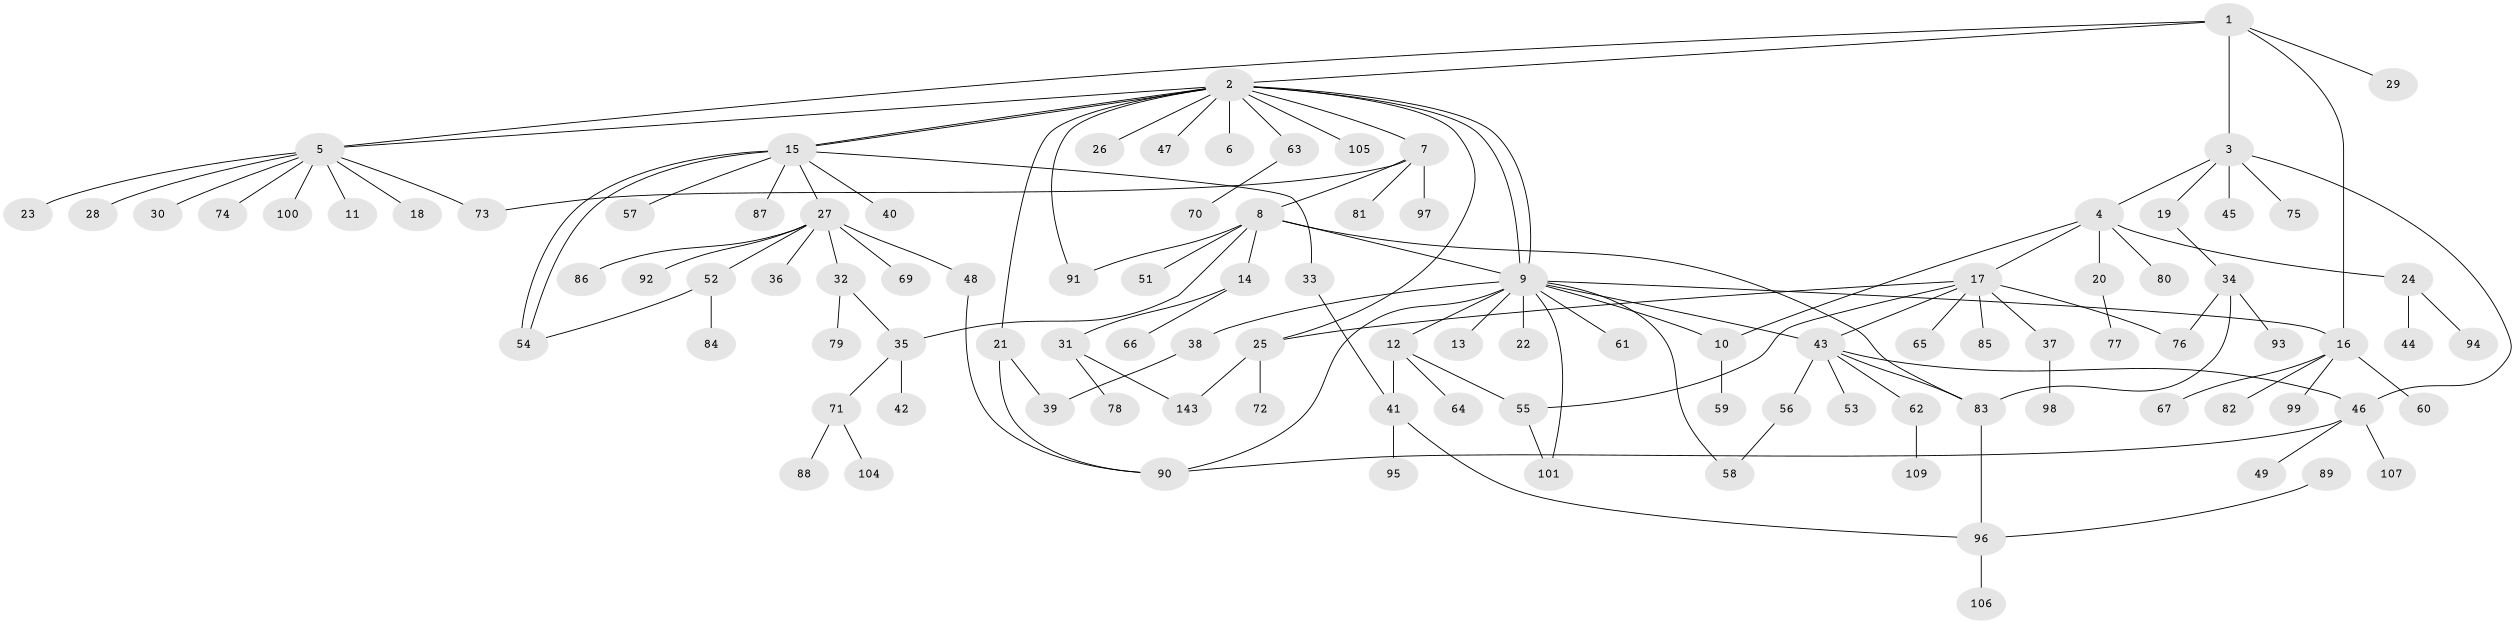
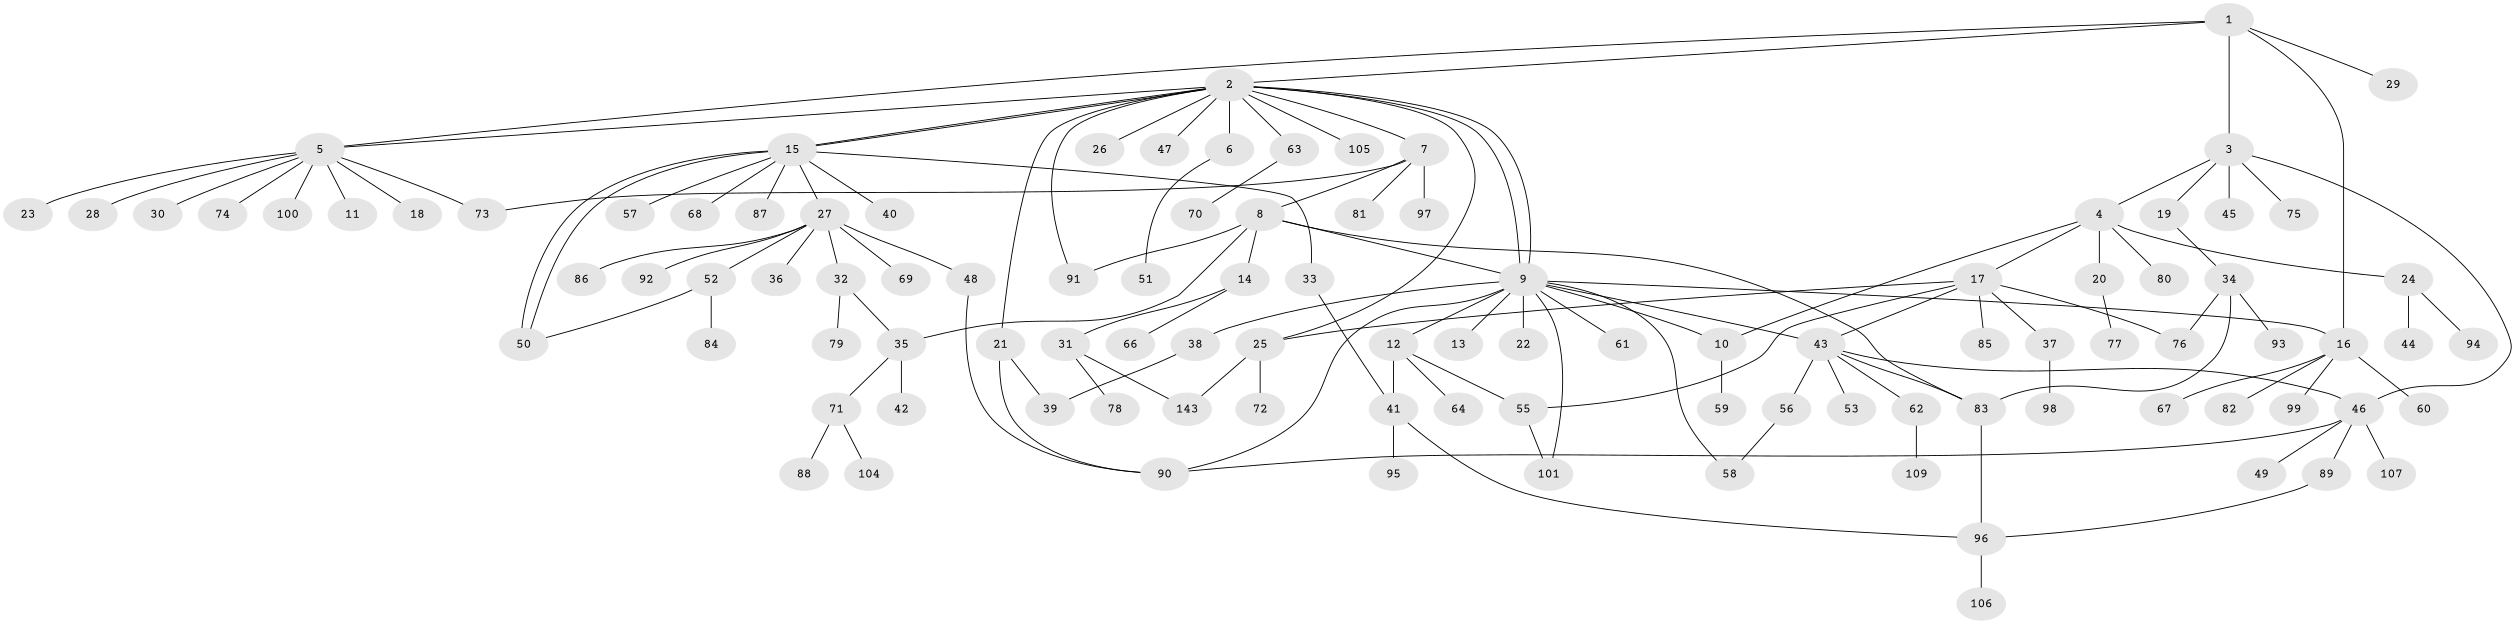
node "68": added
edge "8" -- "51": now "6" -- "51"
node "54": label "54" -> "50"
node "65": removed
edge "46" -- "89": added
